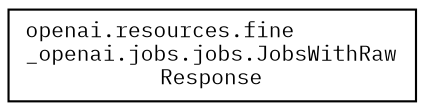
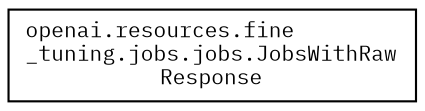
node "openai.resources.fine _openai.jobs.jobs.JobsWithRaw Response": label "openai.resources.fine _openai.jobs.jobs.JobsWithRaw Response" -> "openai.resources.fine _tuning.jobs.jobs.JobsWithRaw Response"
